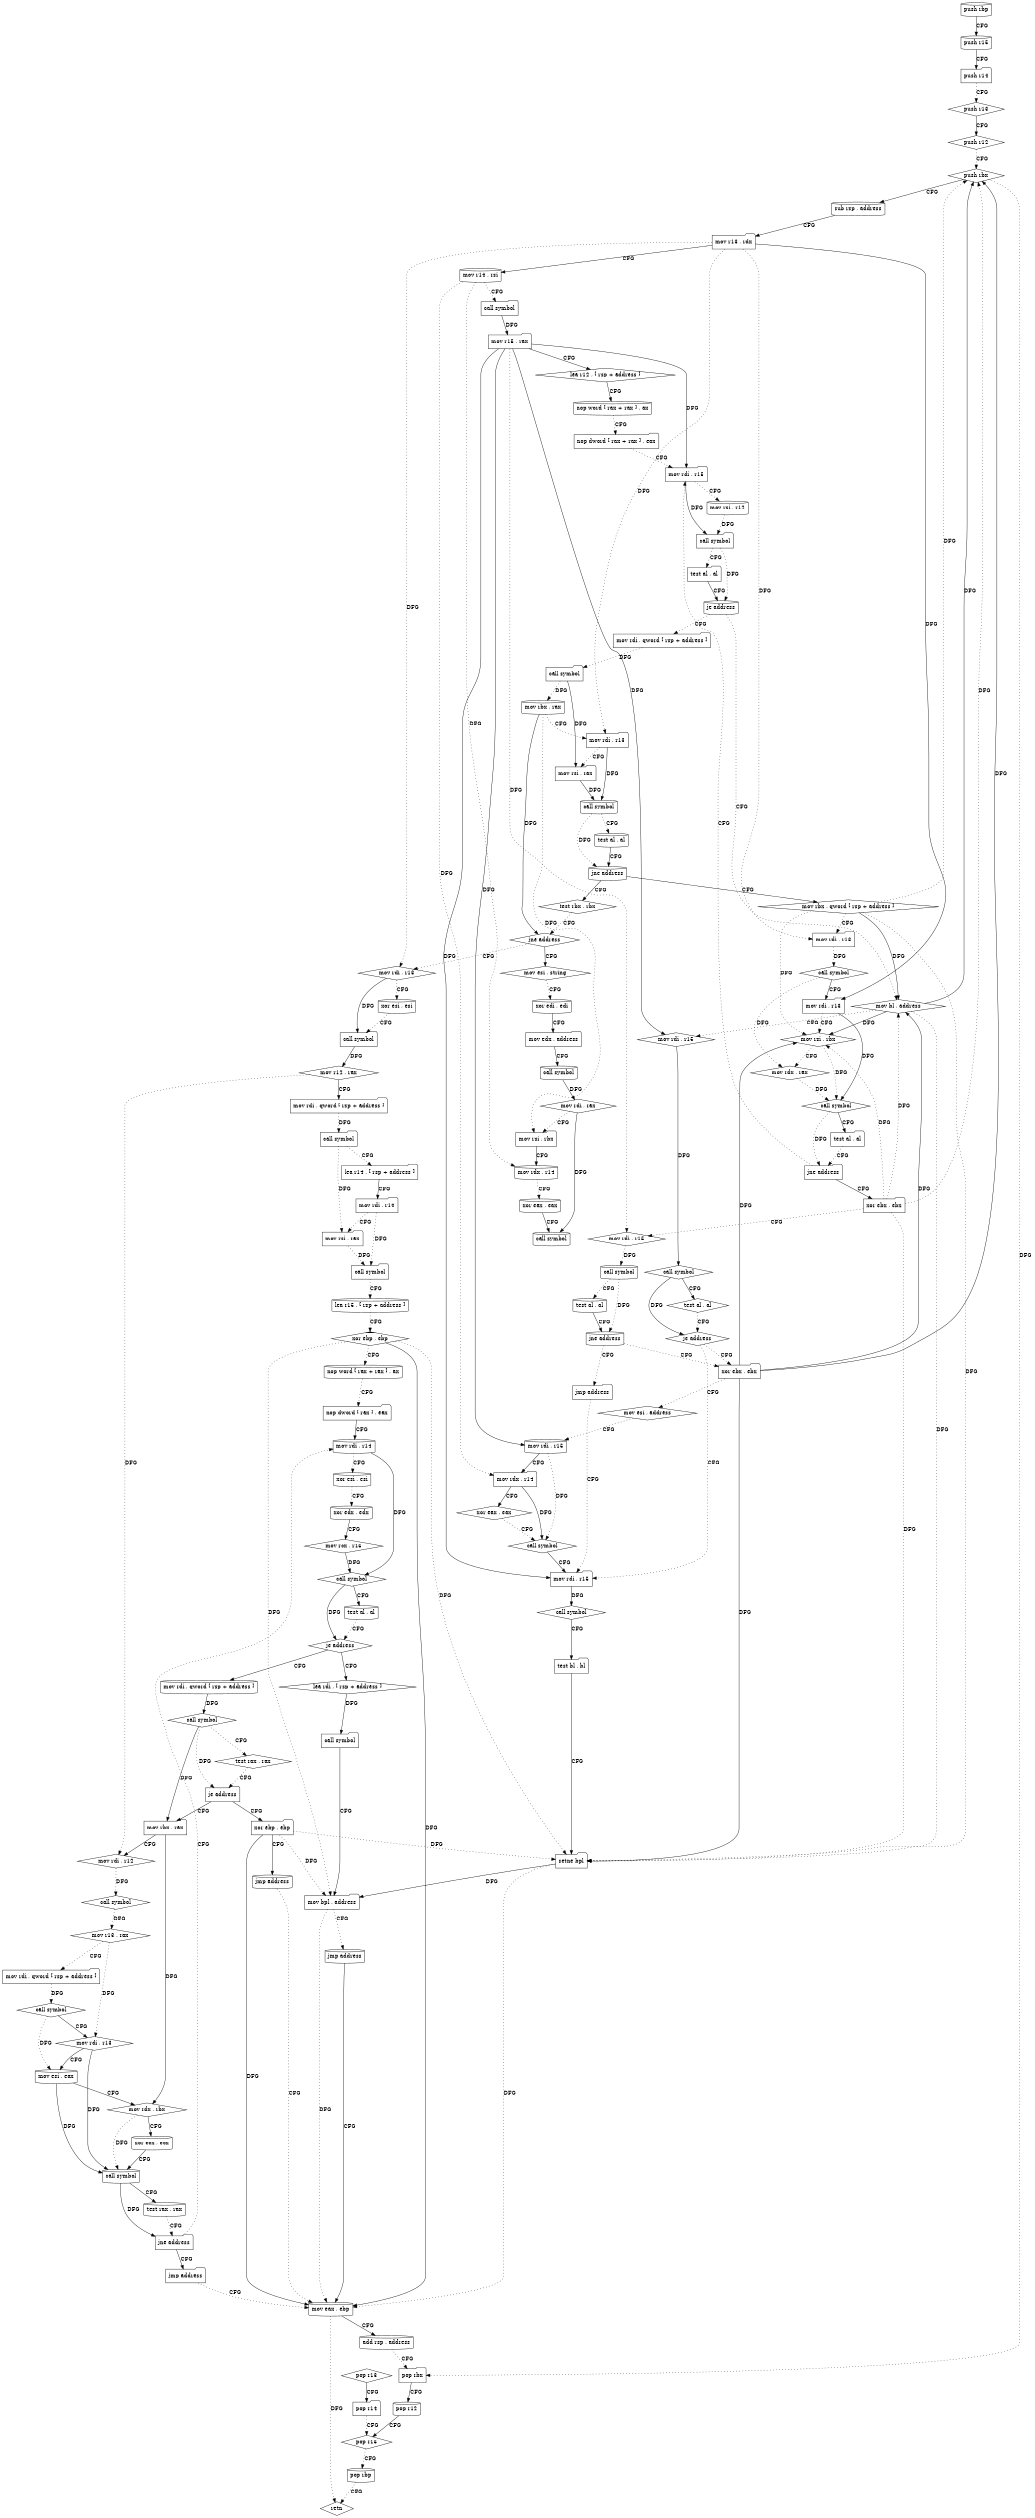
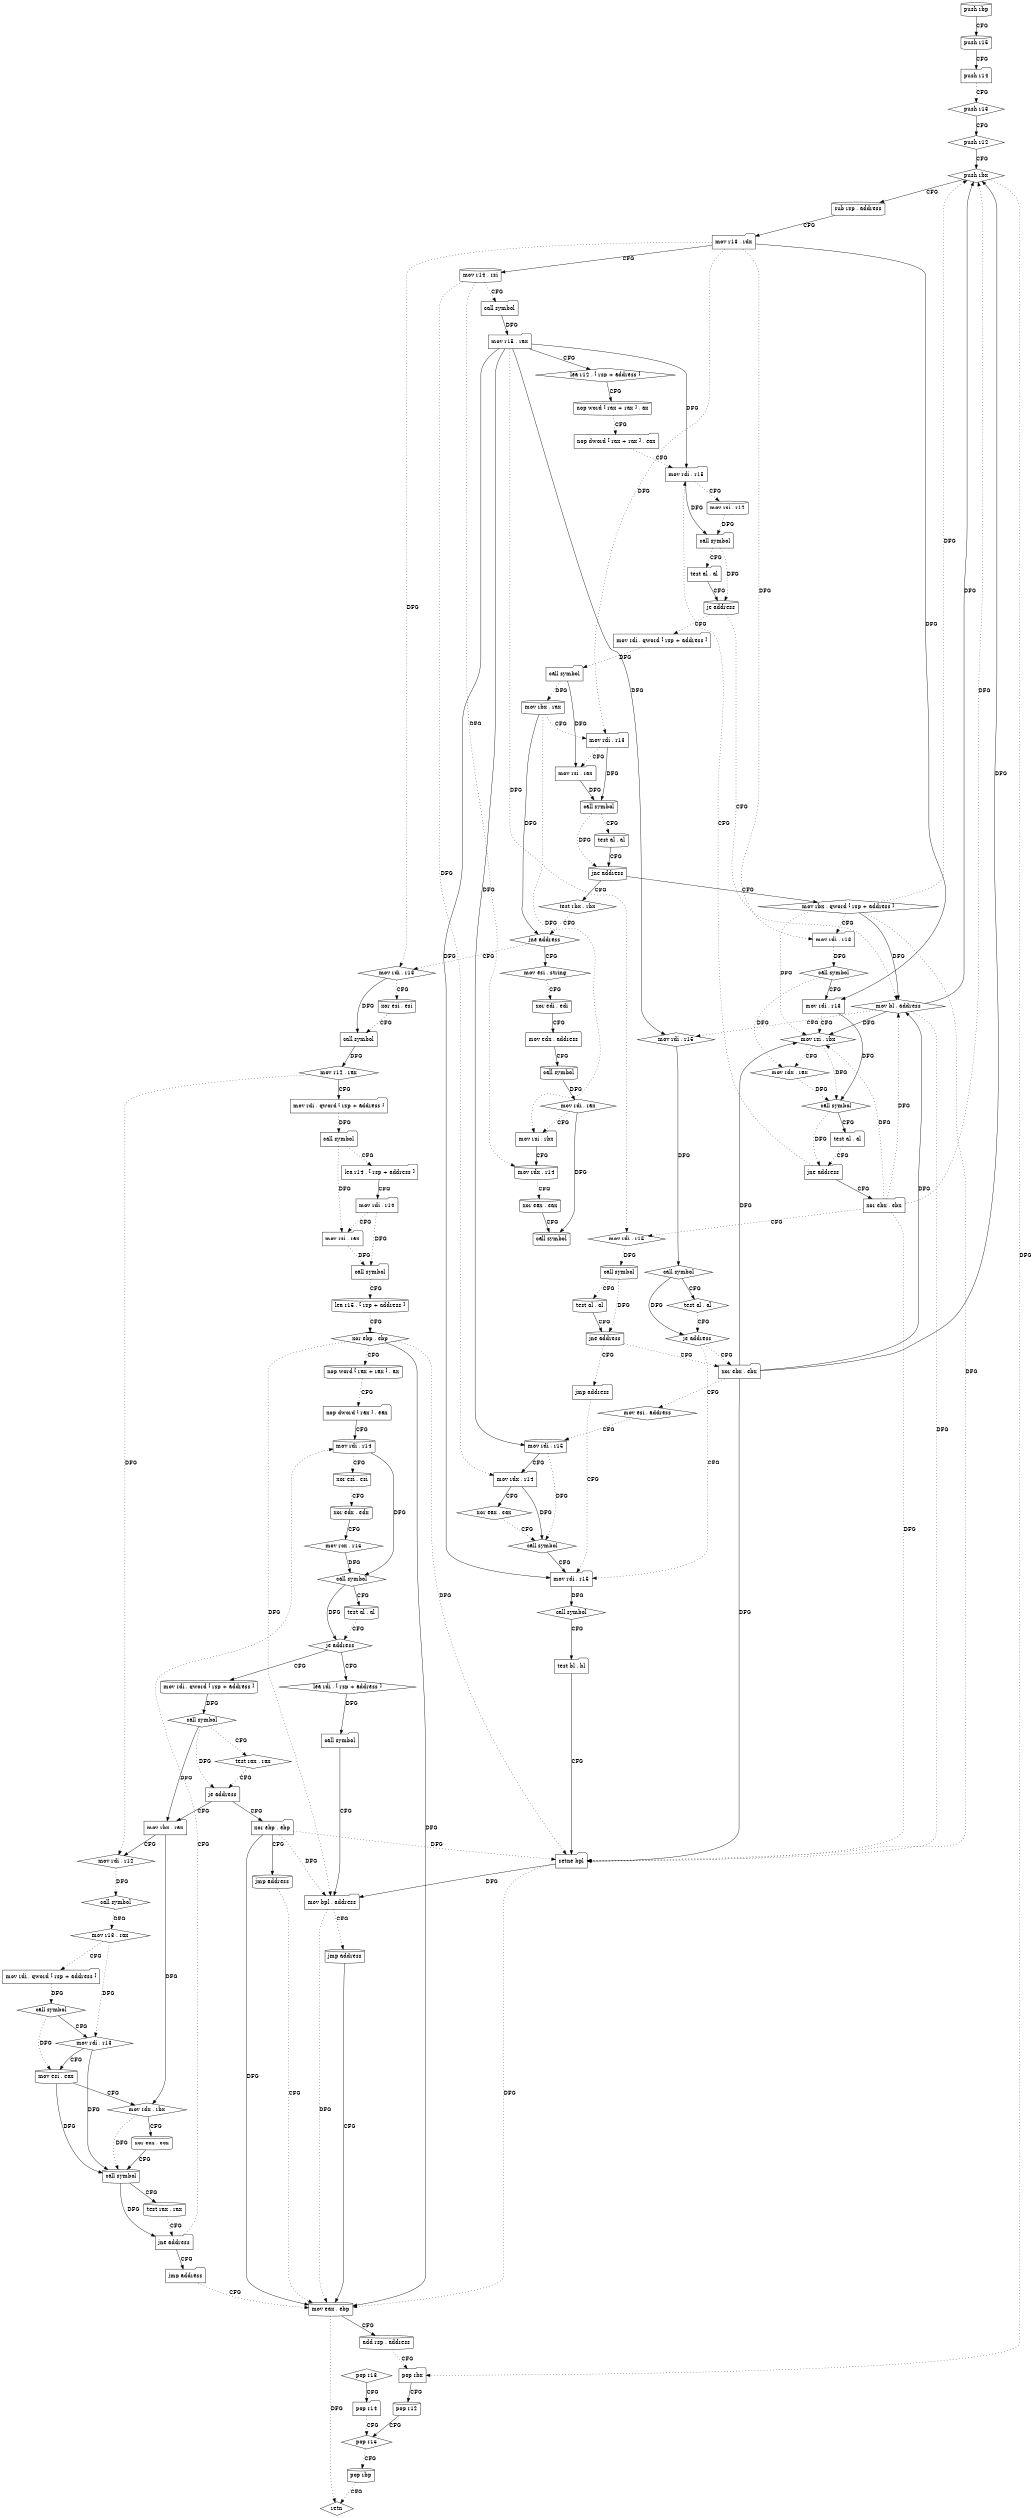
edge "push r12" -> "push rbx": style dotted -> solid
